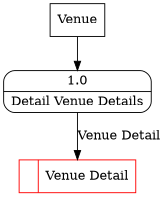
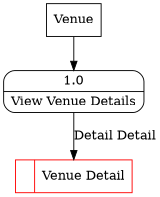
node "1.0": text "Detail Venue Details" -> "View Venue Details"
edge "1.0" -> "Venue Detail": label "Venue Detail" -> "Detail Detail"
